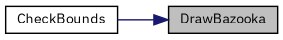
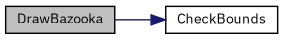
edge "CheckBounds" -> "DrawBazooka": reversed
